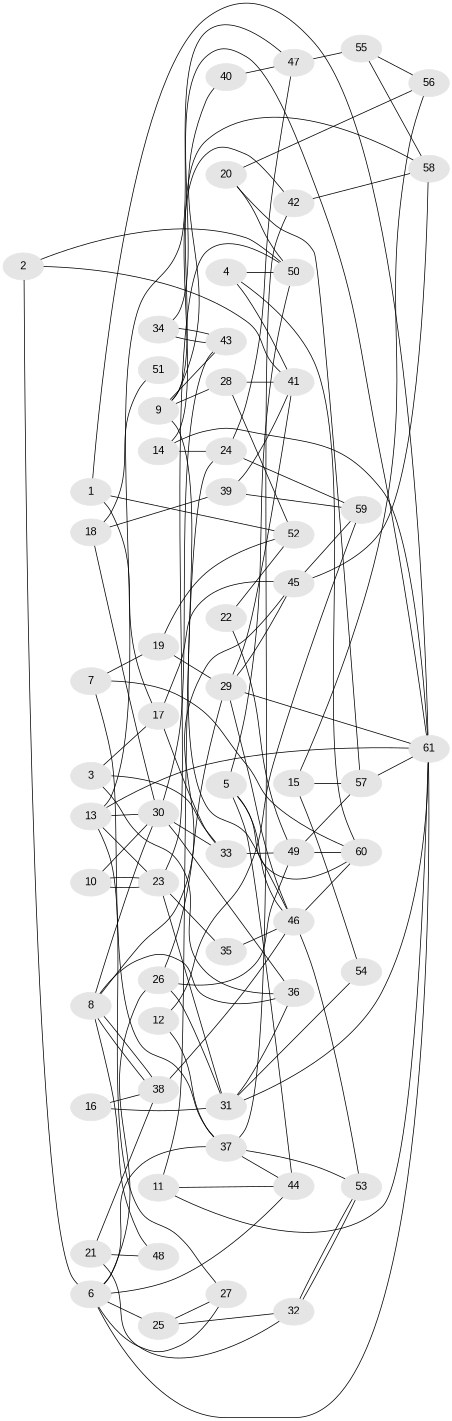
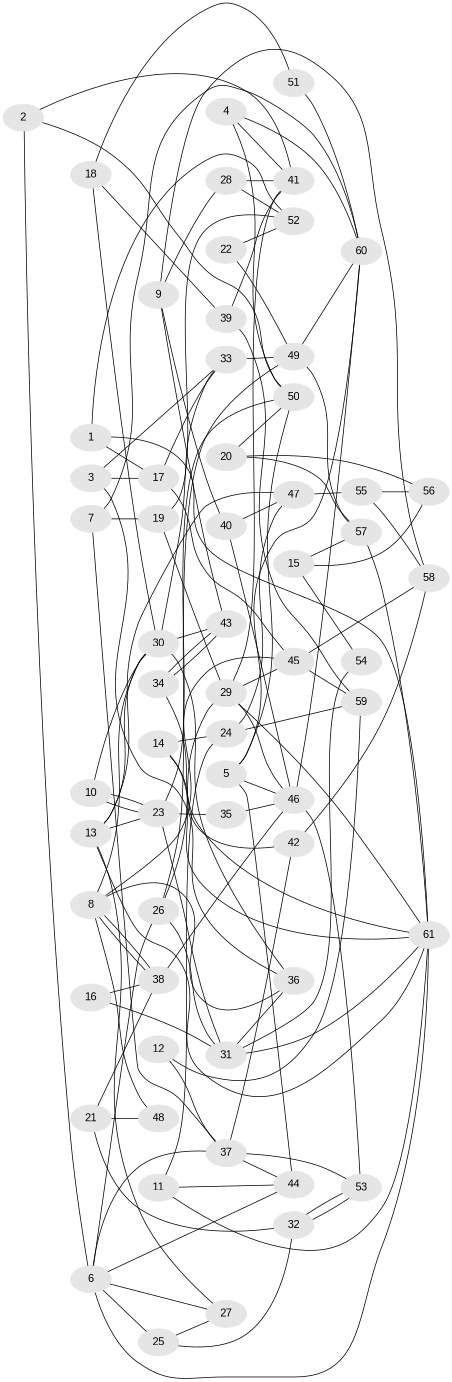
edge "51" -- "60": added
edge "9" -- "46": now "40" -- "46"
